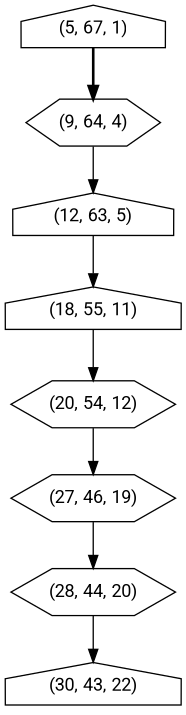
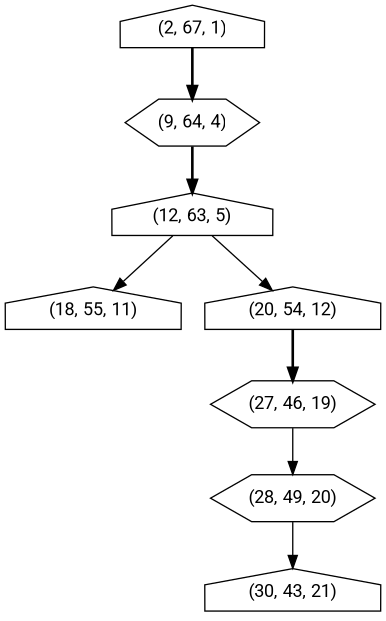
node "(5, 67, 1)": label "(5, 67, 1)" -> "(2, 67, 1)"
edge "(9, 64, 4)" -> "(12, 63, 5)": style solid -> bold
edge "(18, 55, 11)" -> "(20, 54, 12)": now "(12, 63, 5)" -> "(20, 54, 12)"
node "(20, 54, 12)": shape hexagon -> house
edge "(20, 54, 12)" -> "(27, 46, 19)": style solid -> bold
node "(28, 44, 20)": label "(28, 44, 20)" -> "(28, 49, 20)"
node "(30, 43, 22)": label "(30, 43, 22)" -> "(30, 43, 21)"
